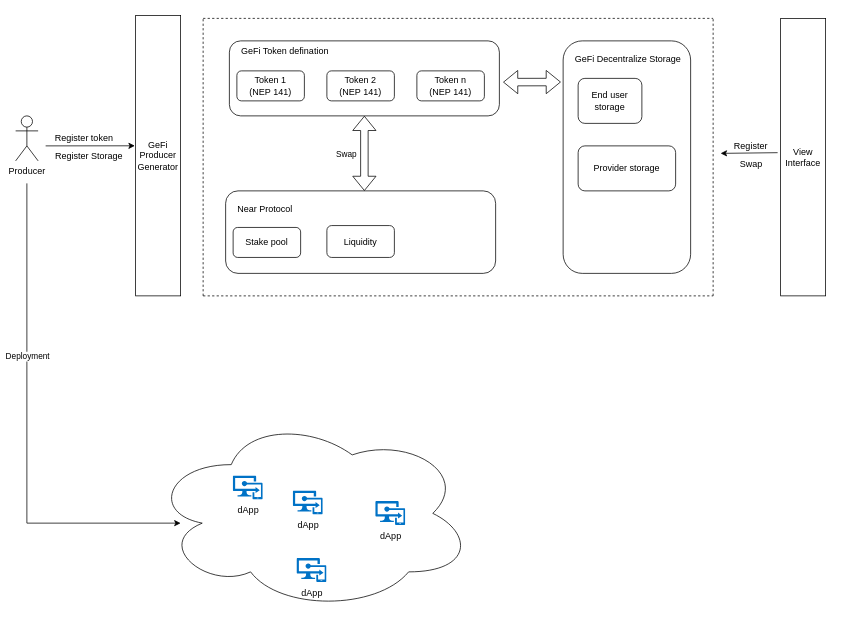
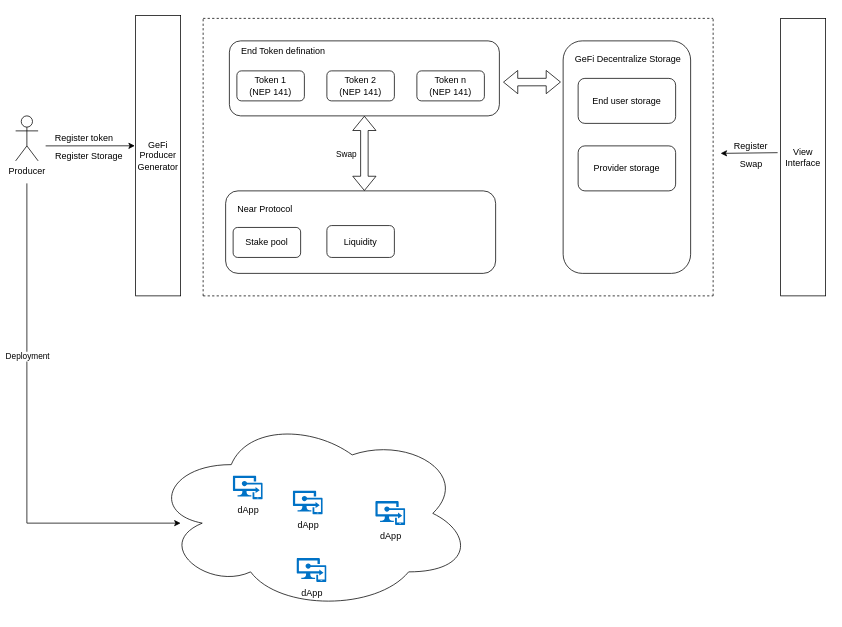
node "GeFi Token defination": label "GeFi Token defination" -> "End Token defination"
node "End user storage": size 64x45 -> 98x45
